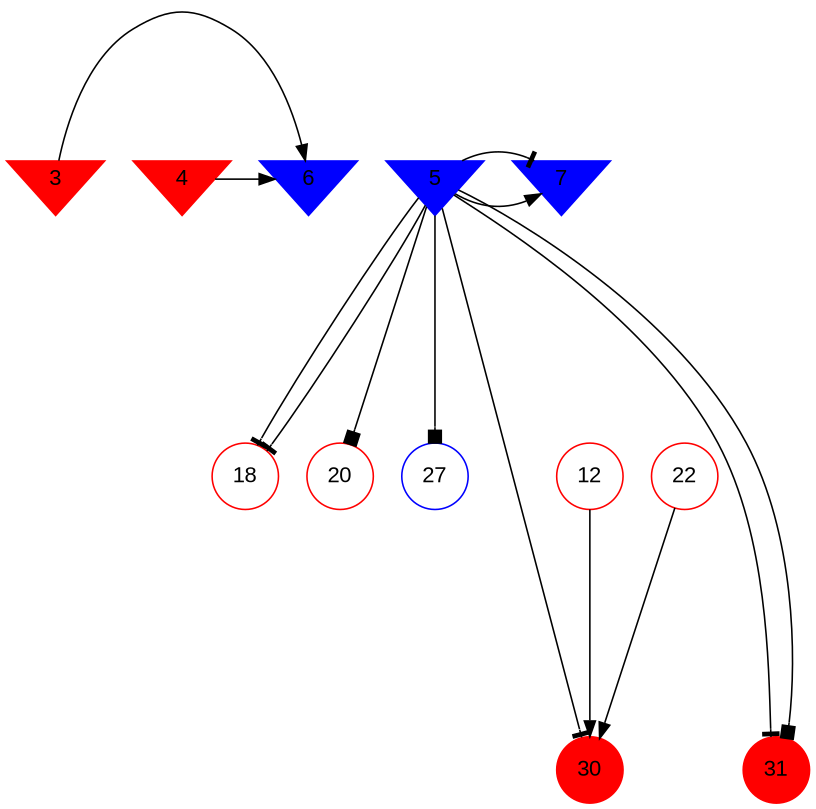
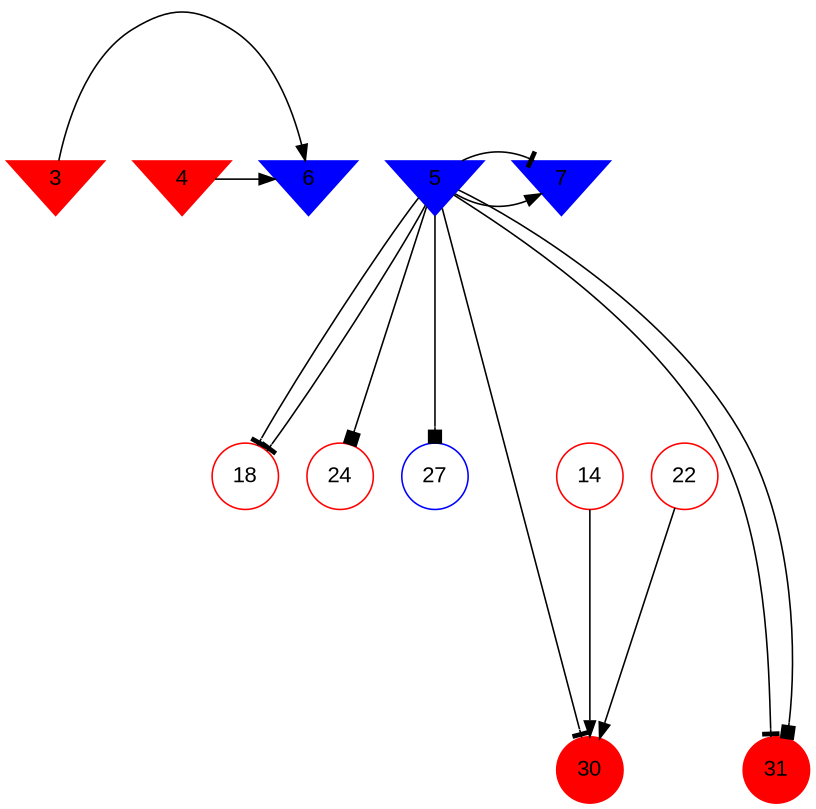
node "20": label "20" -> "24"
node "12": label "12" -> "14"
